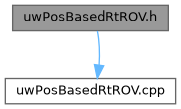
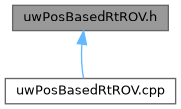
edge "uwPosBasedRtROV.h" -> "uwPosBasedRtROV.cpp": reversed
